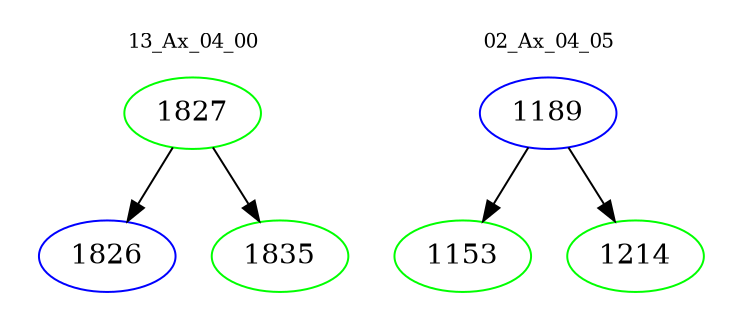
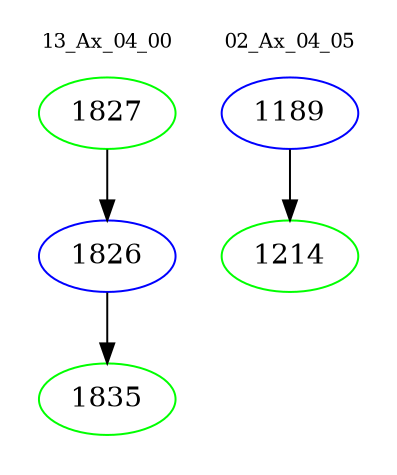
edge "1827" -> "1835": now "1826" -> "1835"
node "1153": removed
